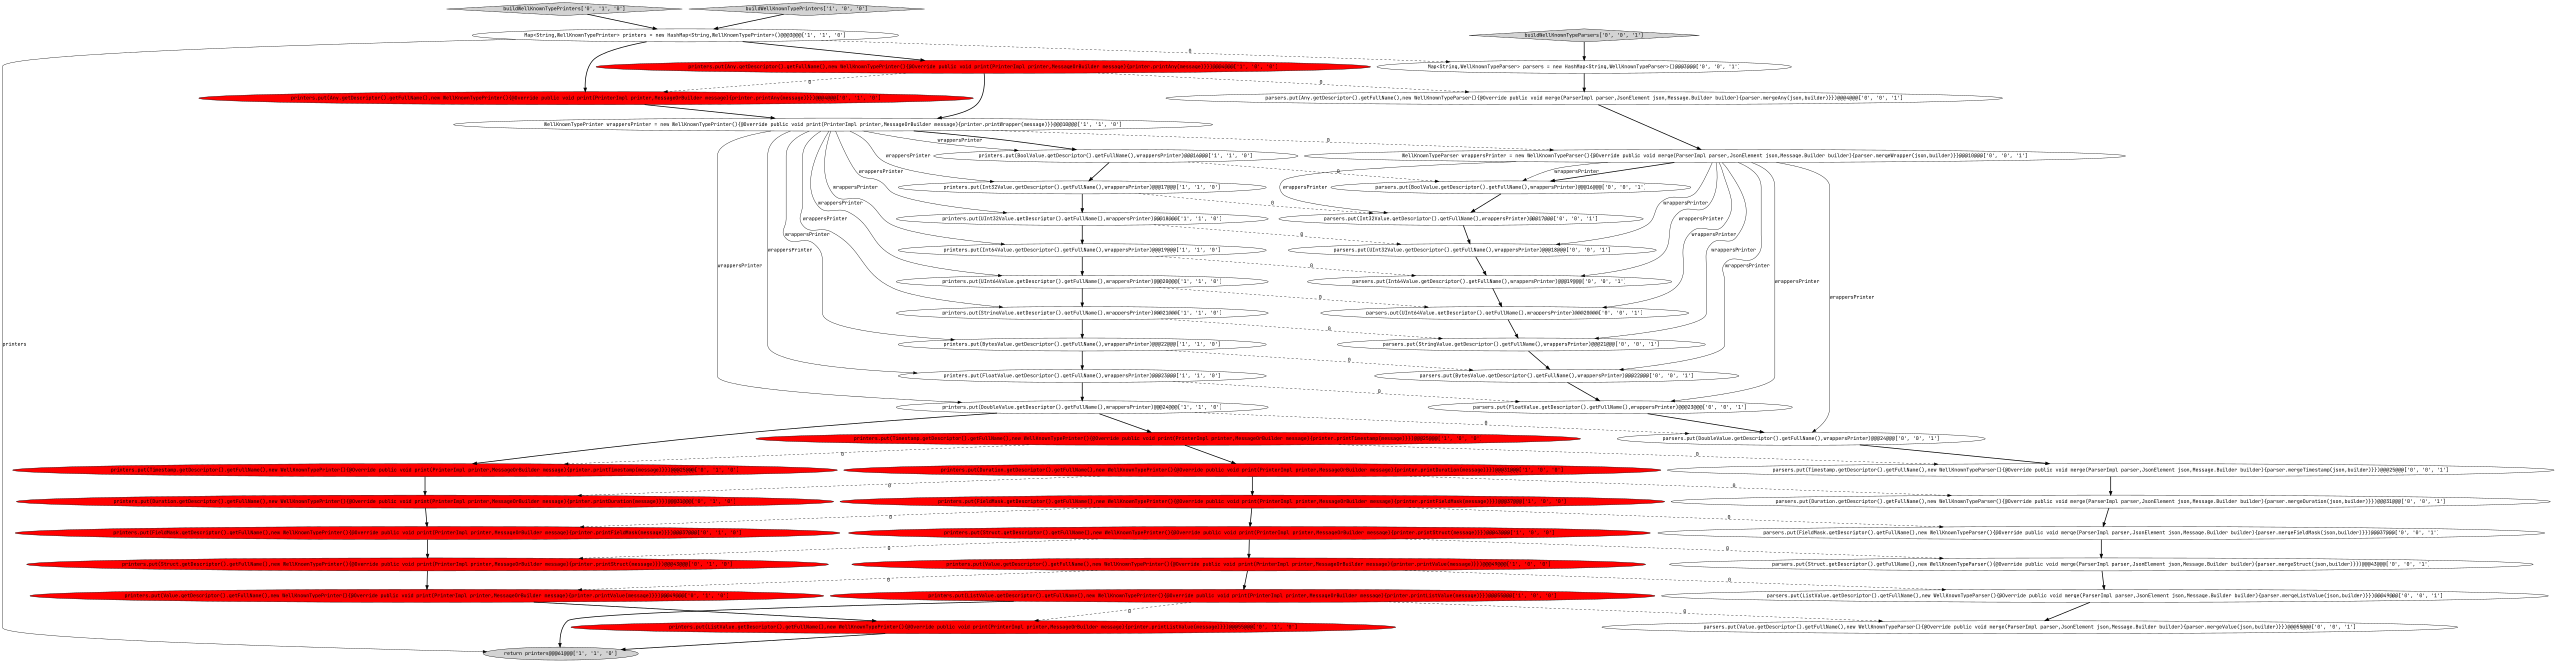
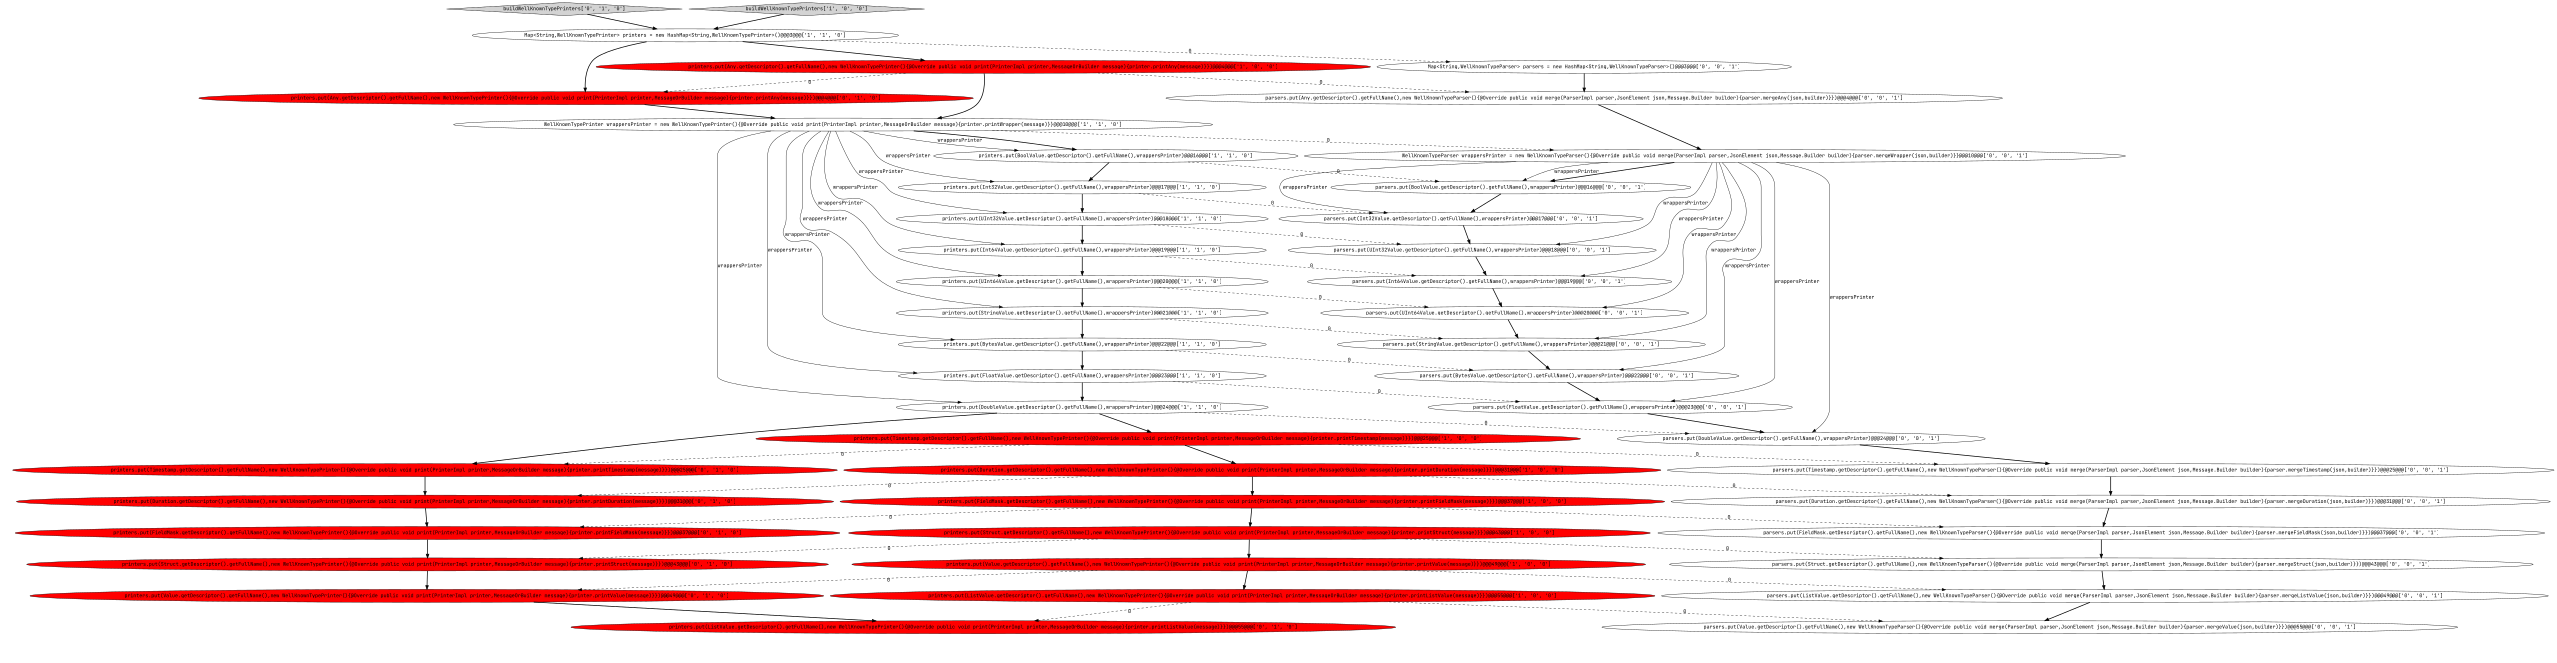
node "buildWellKnownTypeParsers['0', '0', '1']": removed
node "return printers@@@61@@@['1', '1', '0']": removed
